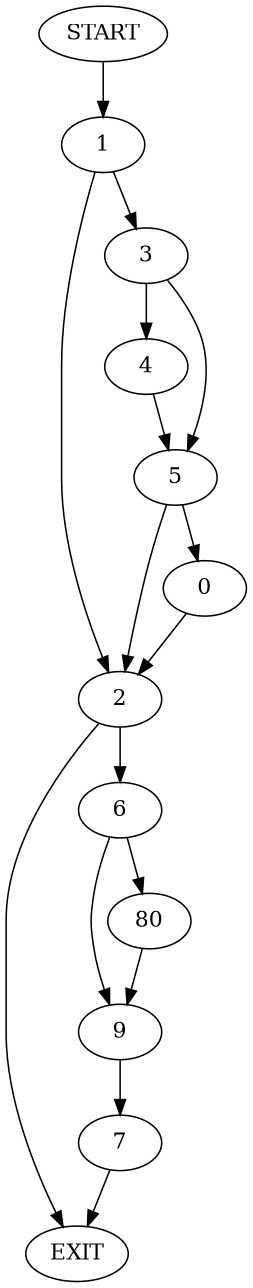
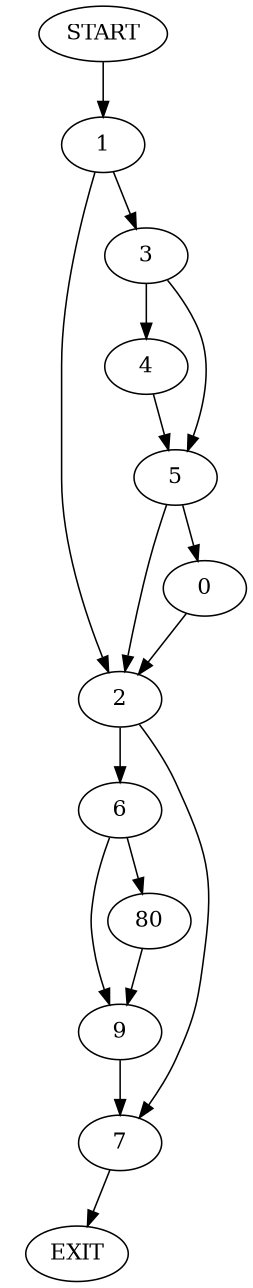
edge "2" -> "EXIT": now "2" -> "7"
